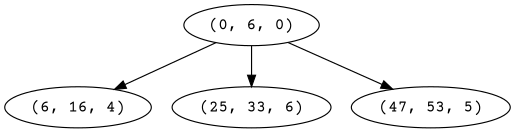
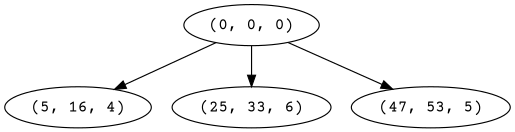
node "(0, 6, 0)": label "(0, 6, 0)" -> "(0, 0, 0)"
node "(6, 16, 4)": label "(6, 16, 4)" -> "(5, 16, 4)"
